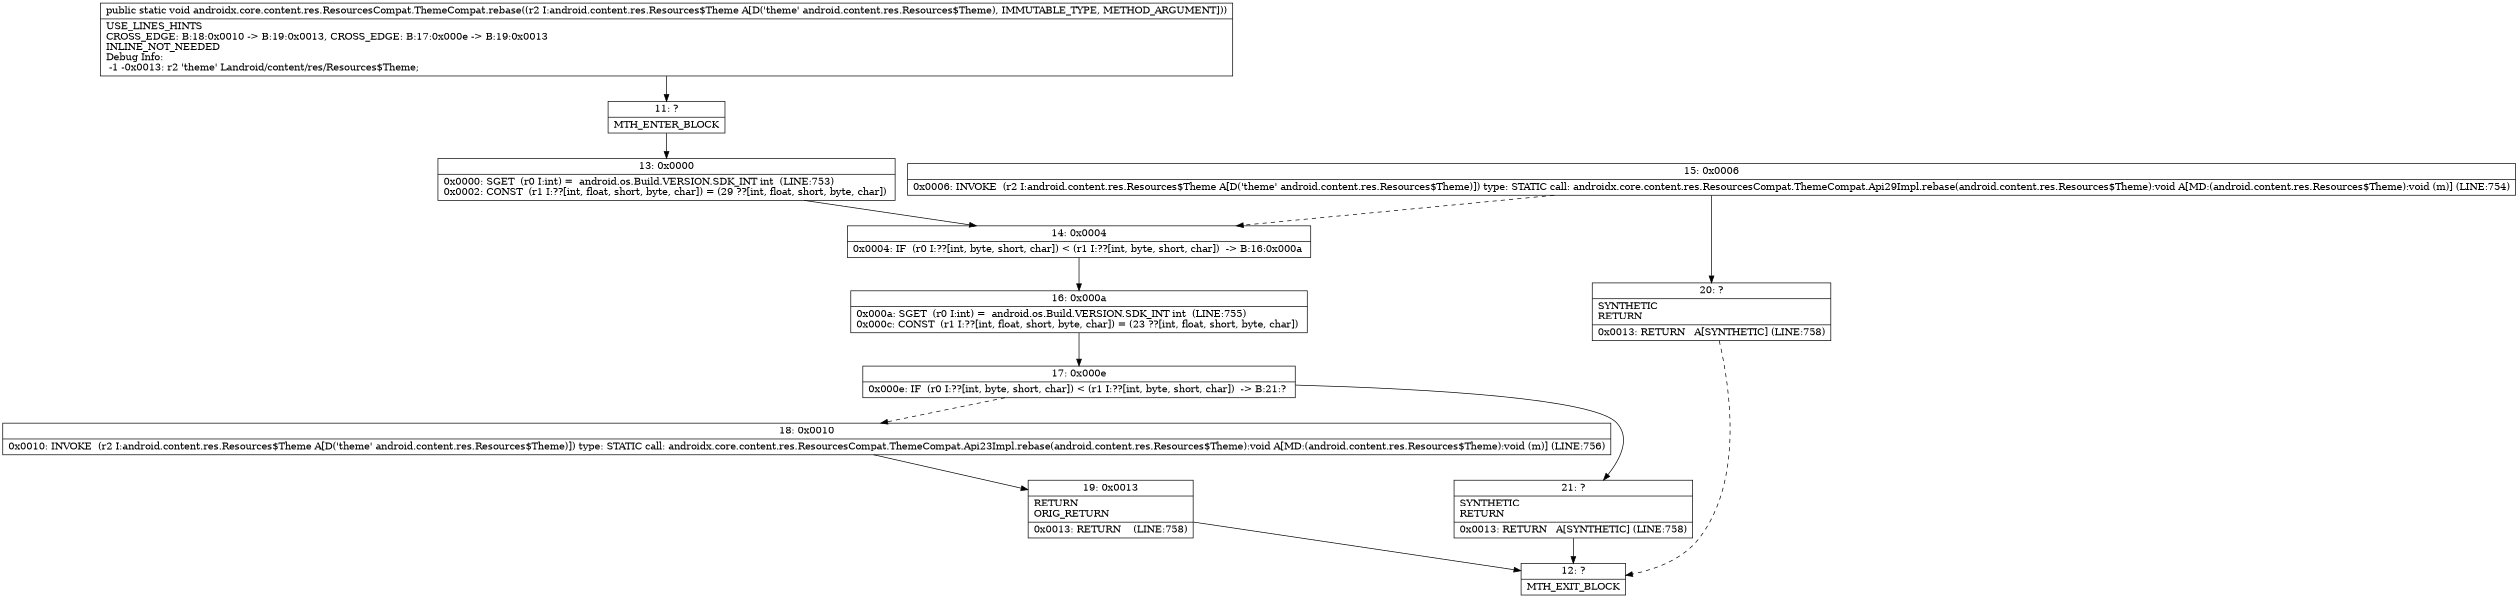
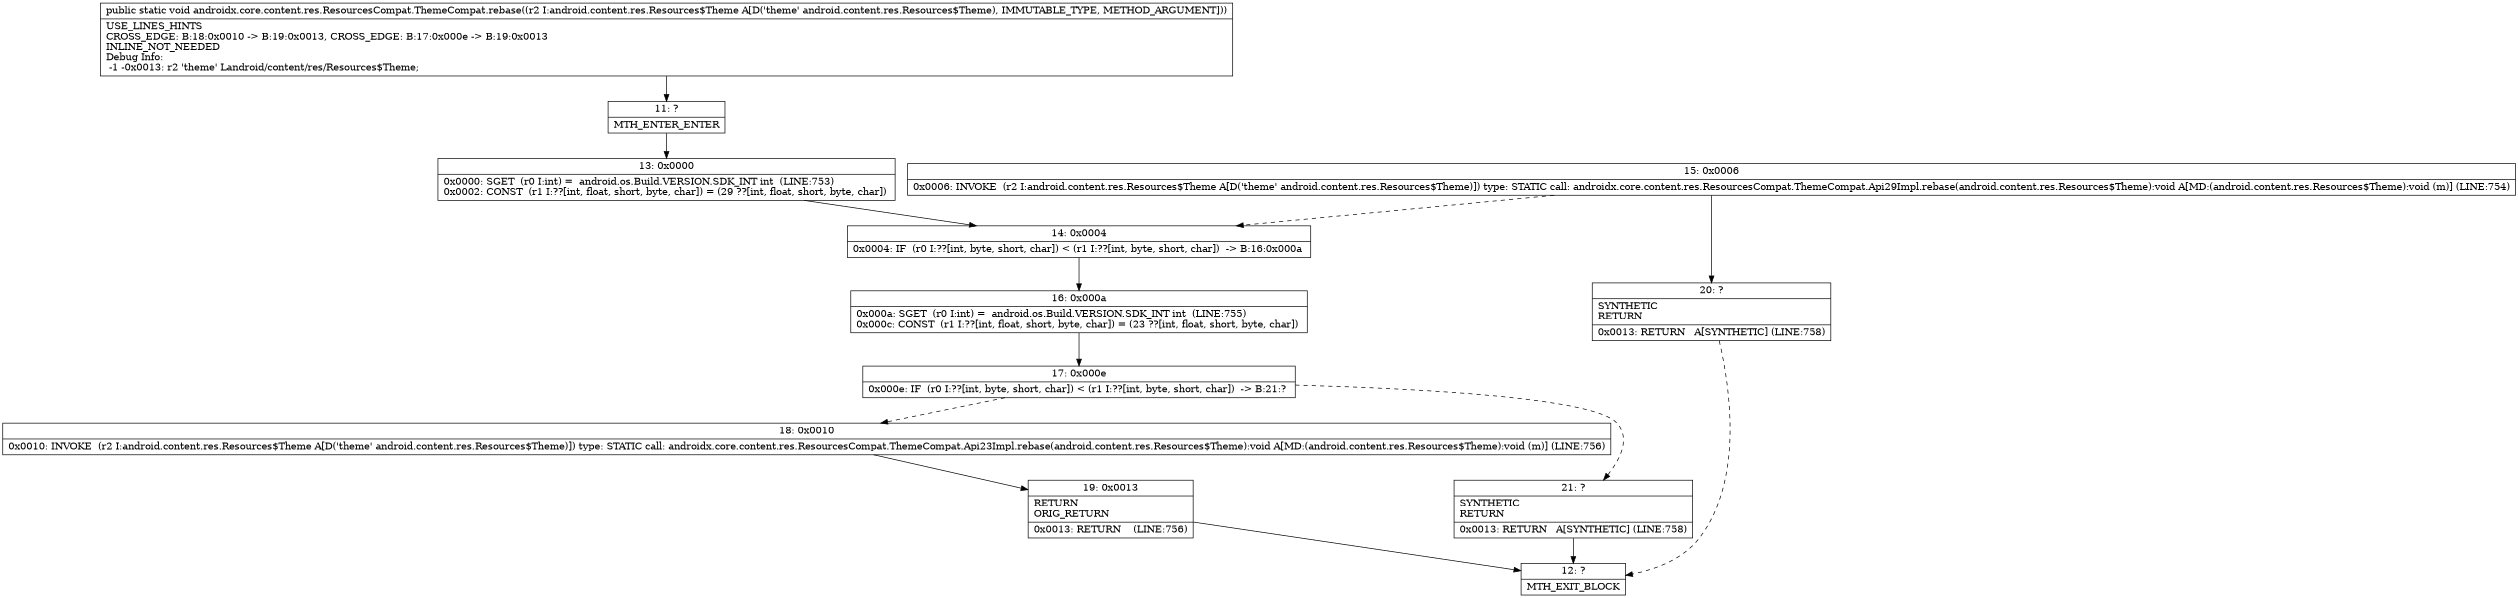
node "11: ?": text "MTH_ENTER_BLOCK" -> "MTH_ENTER_ENTER"
edge "17: 0x000e" -> "21: ?": style solid -> dashed
node "19: 0x0013": text "0x0013: RETURN    (LINE:758)" -> "0x0013: RETURN    (LINE:756)"
